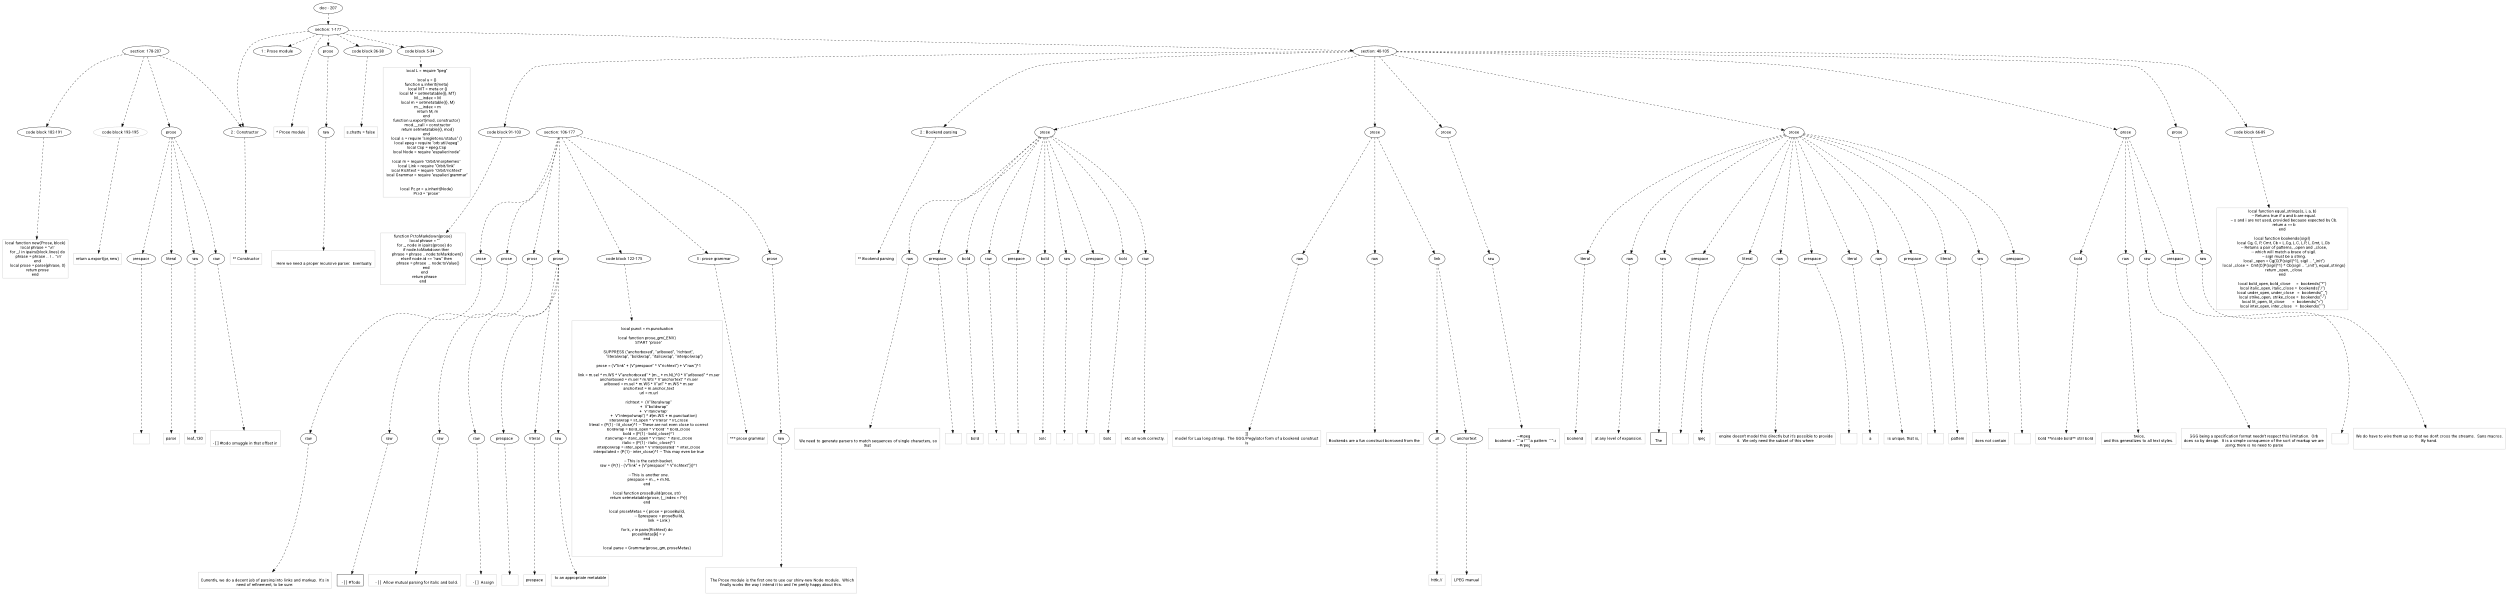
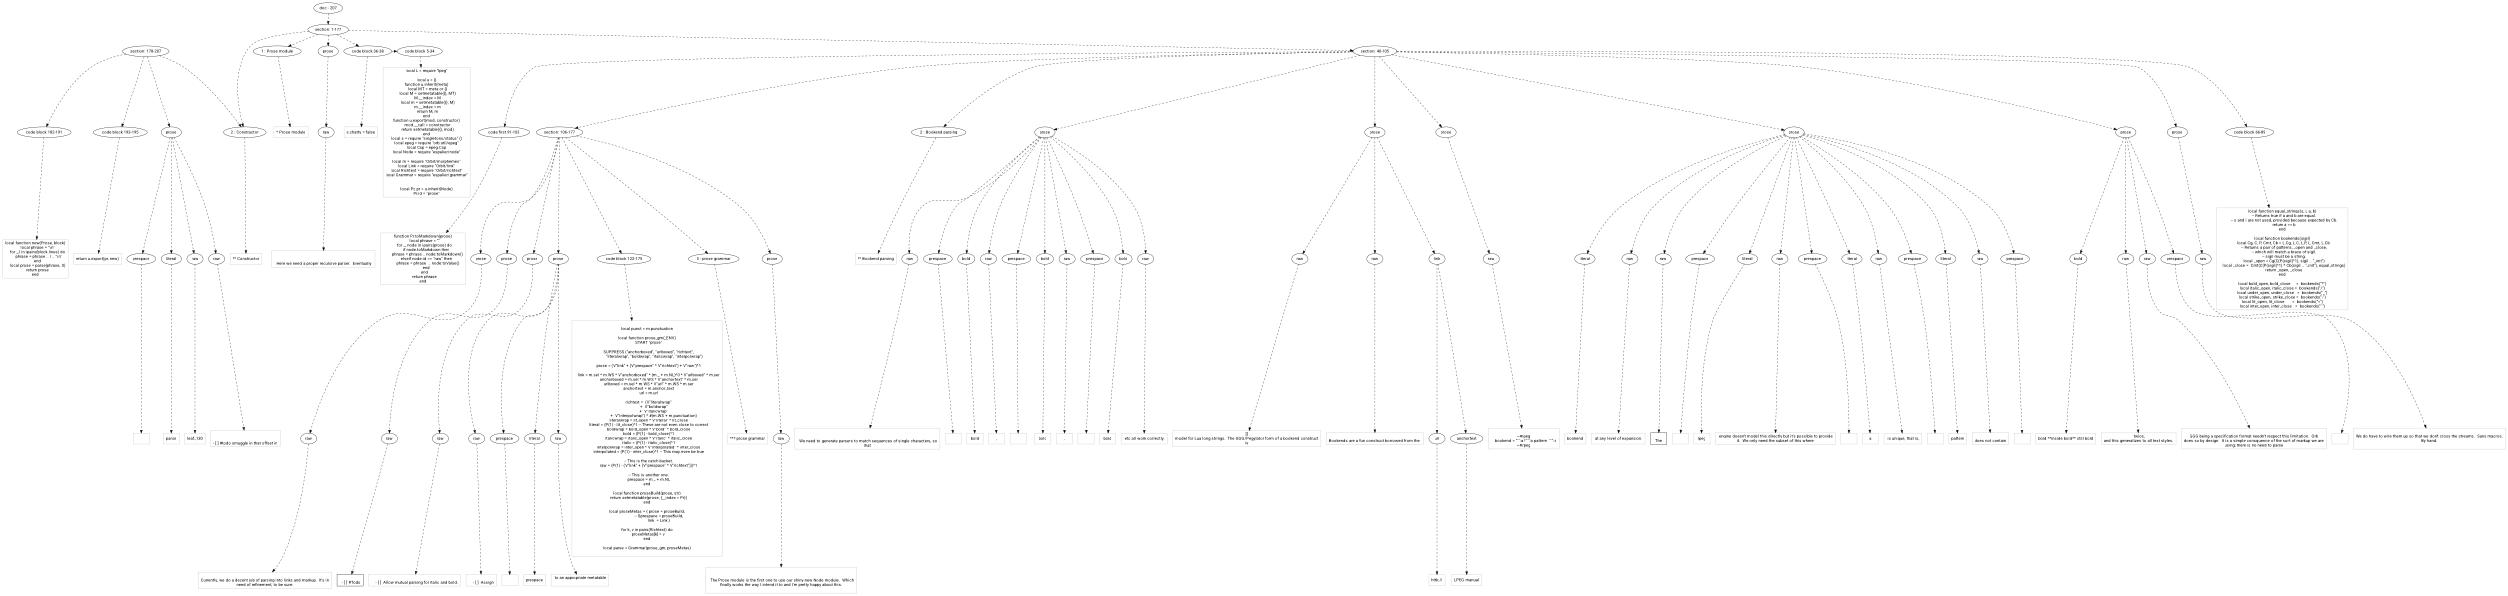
edge "section: 1-177" -> "code block 5-34": now "code block 36-38" -> "code block 5-34"
edge "section: 40-105" -> "section: 106-177": added
edge "section: 1-177" -> "* Prose module": now "1 : Prose module" -> "* Prose module"
node "code block 193-195": color Gray -> black
node "code block 91-103": label "code block 91-103" -> "code first 91-103"
